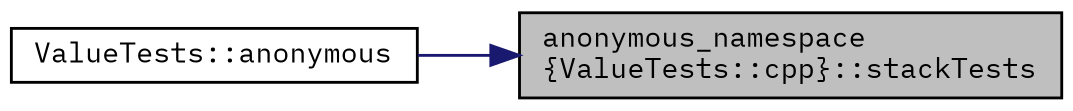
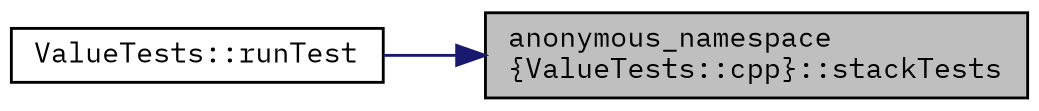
node "ValueTests::anonymous": label "ValueTests::anonymous" -> "ValueTests::runTest"
